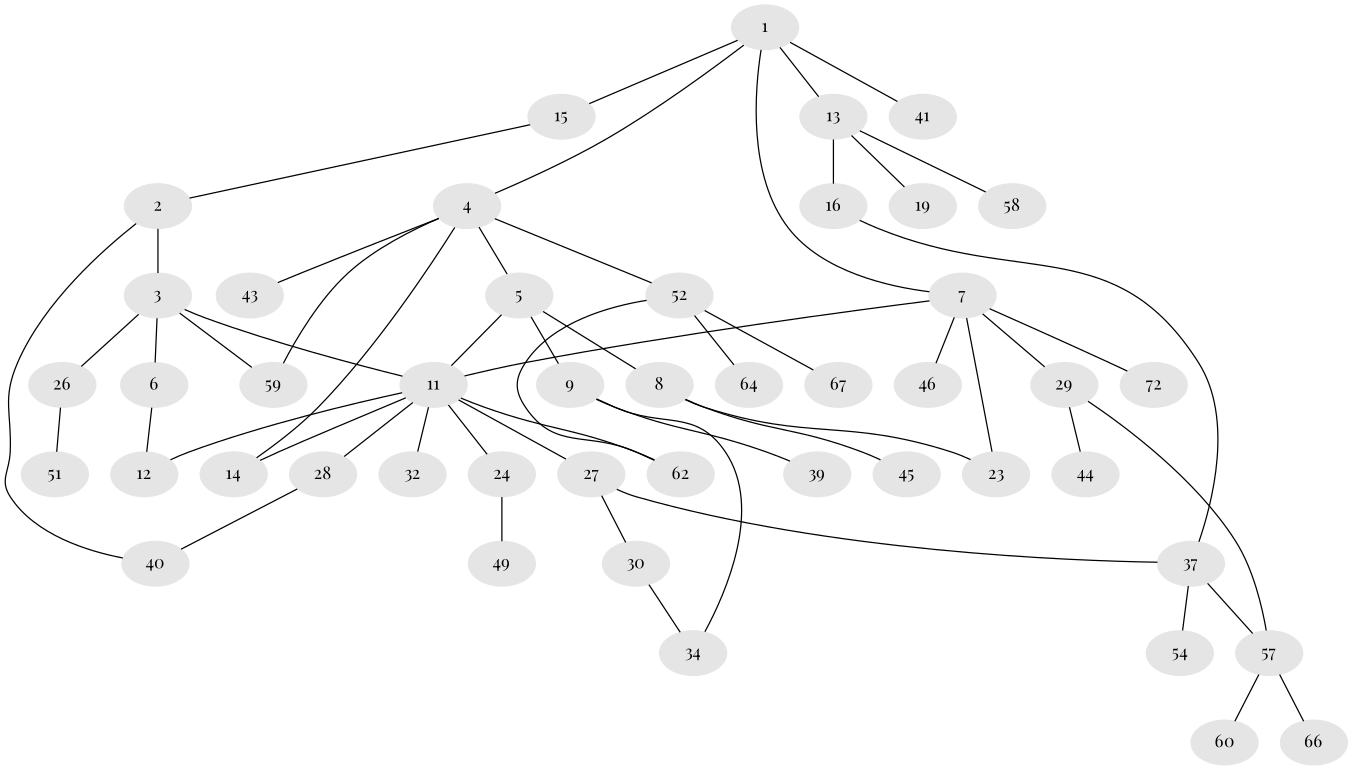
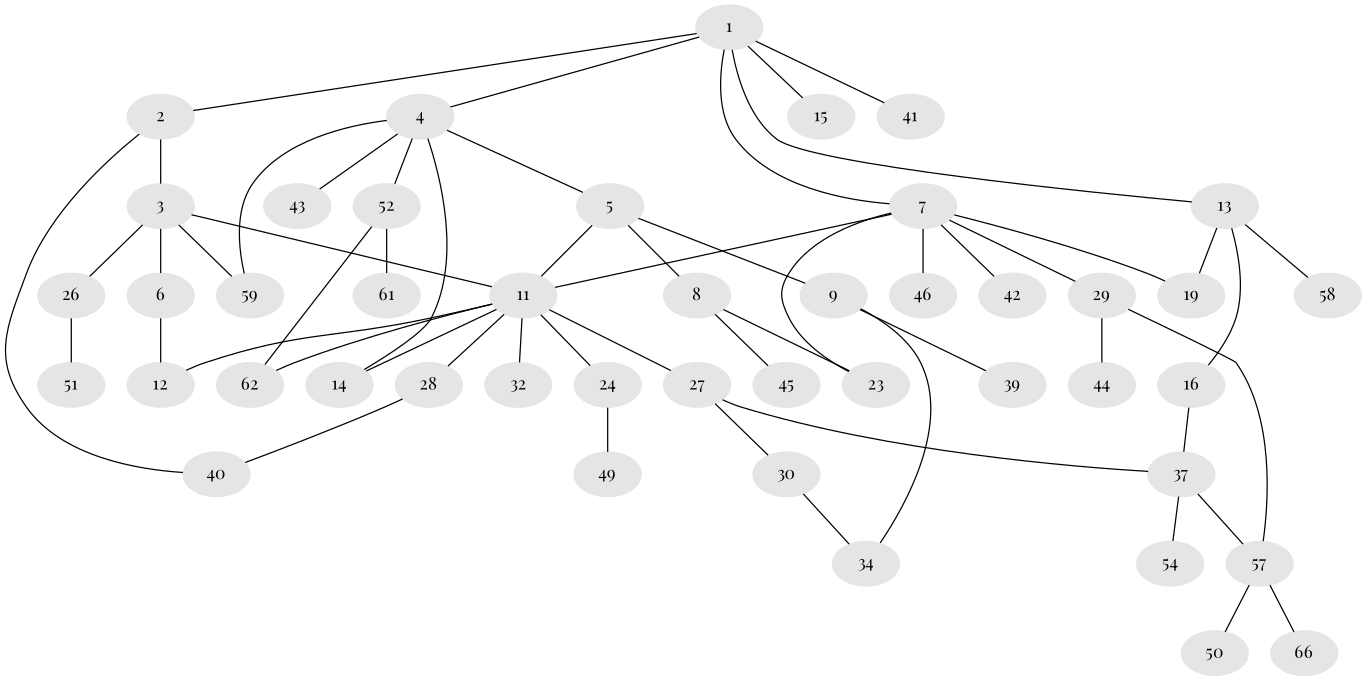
edge "15" -- "2": now "1" -- "2"
edge "7" -- "19": added
node "64": removed
node "67": label "67" -> "61"
node "72": label "72" -> "42"
node "60": label "60" -> "50"
